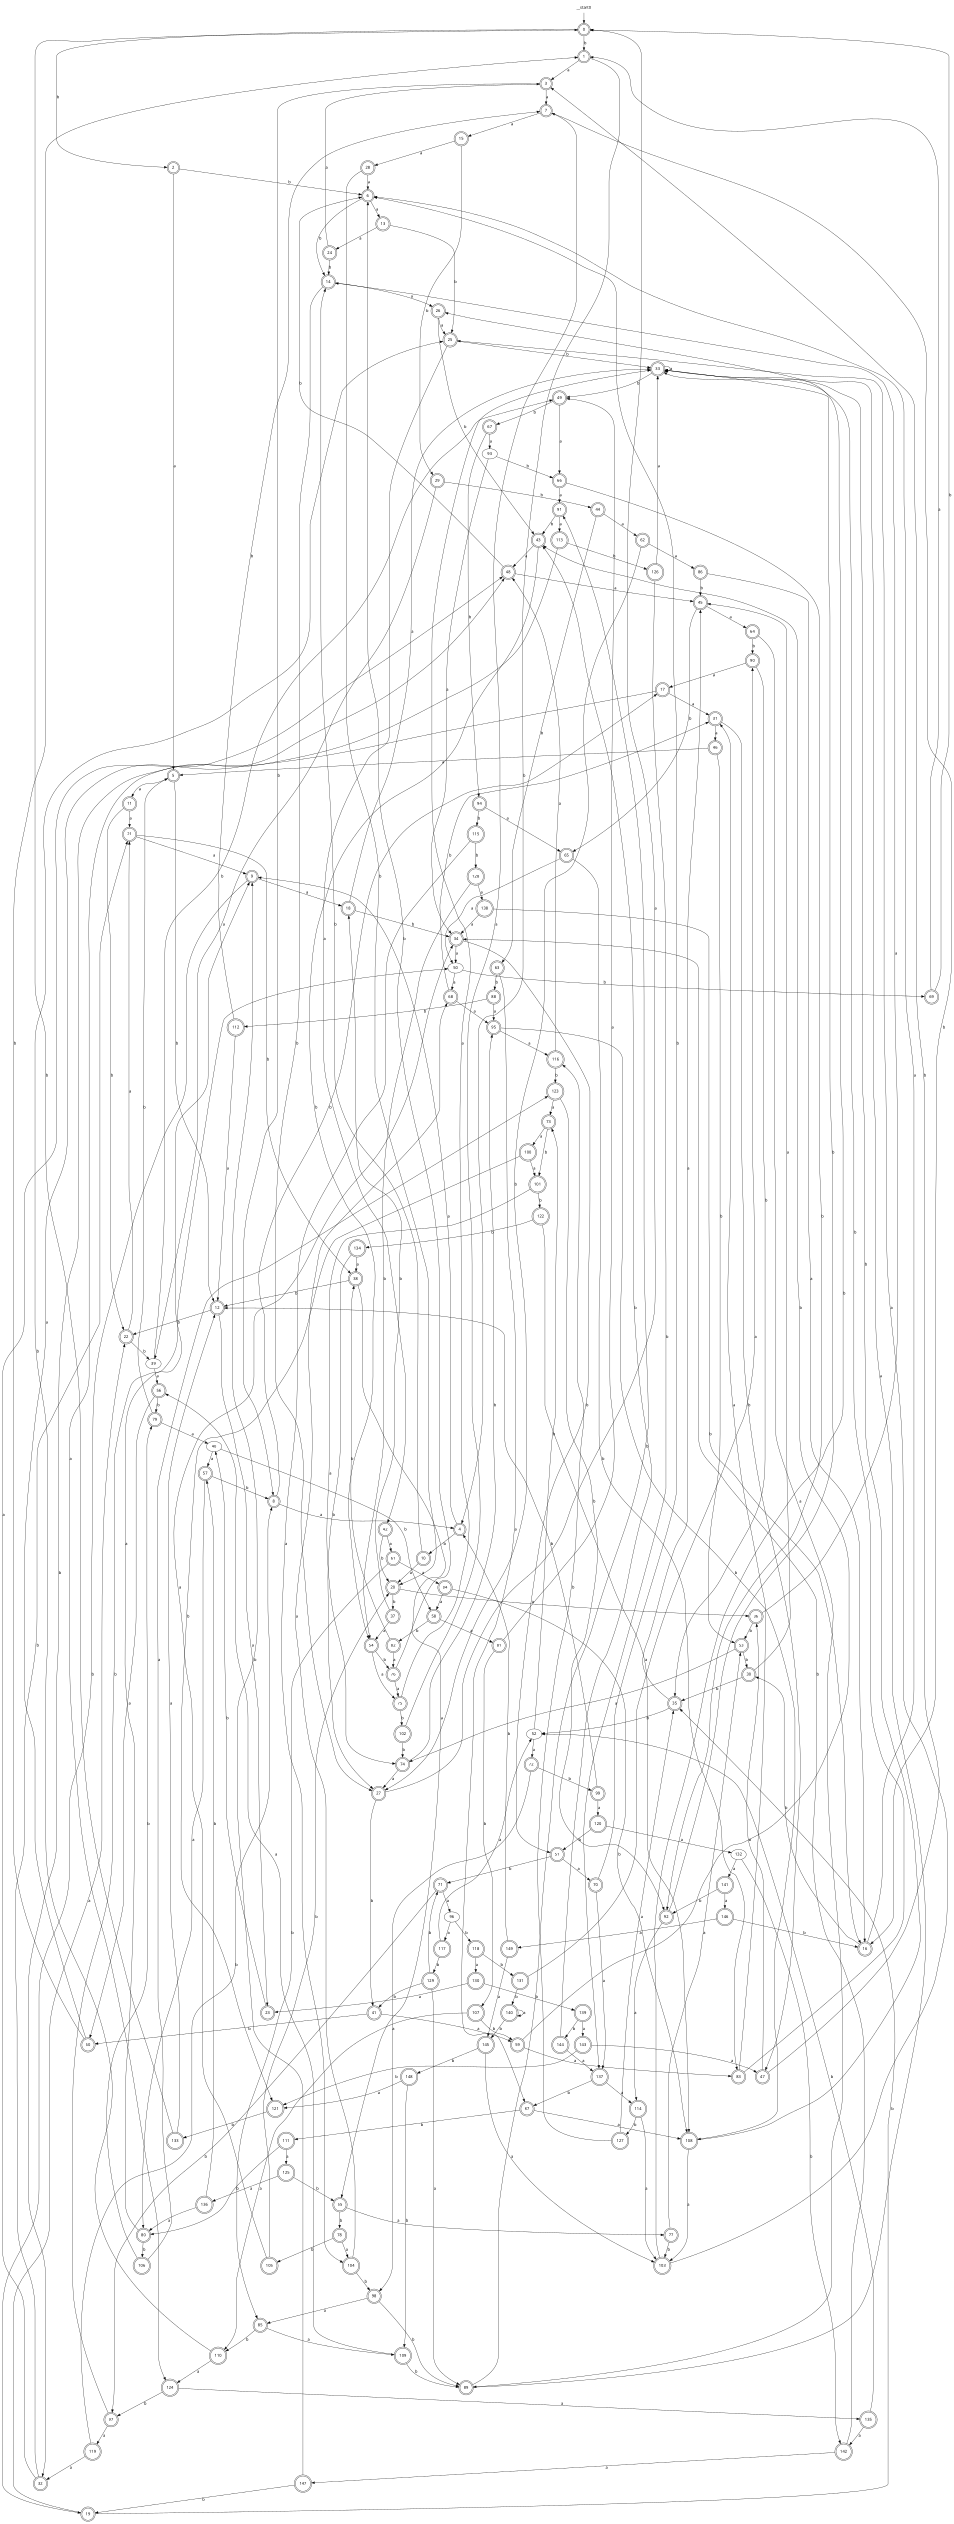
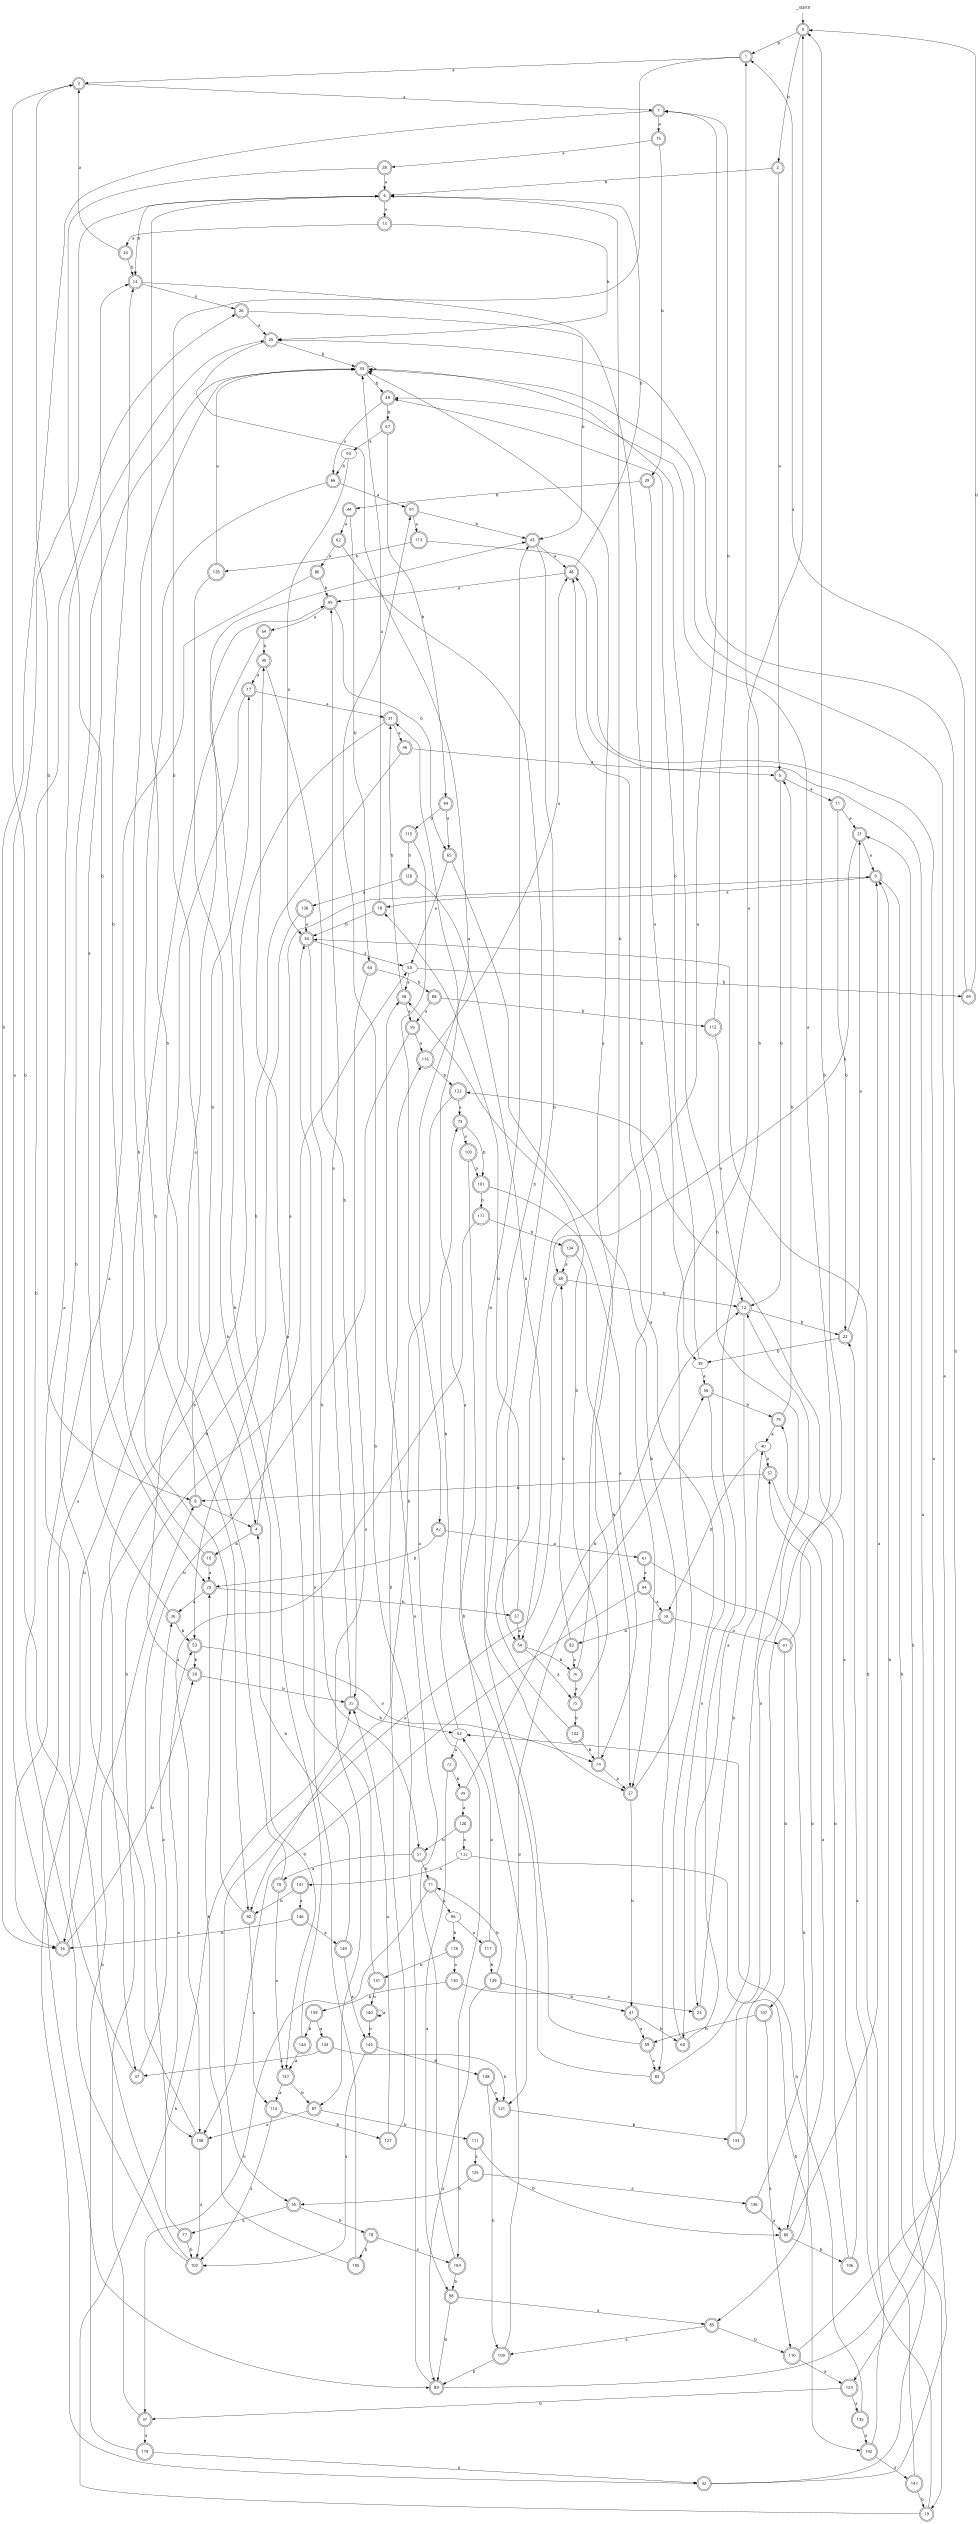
edge "74" -> "95": now "74" -> "68"
